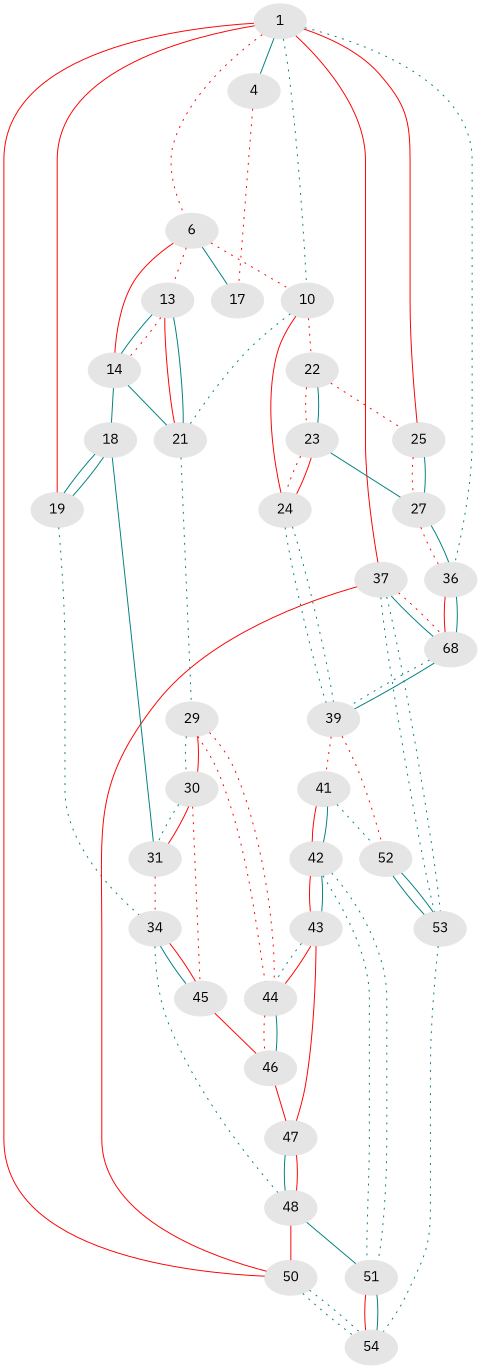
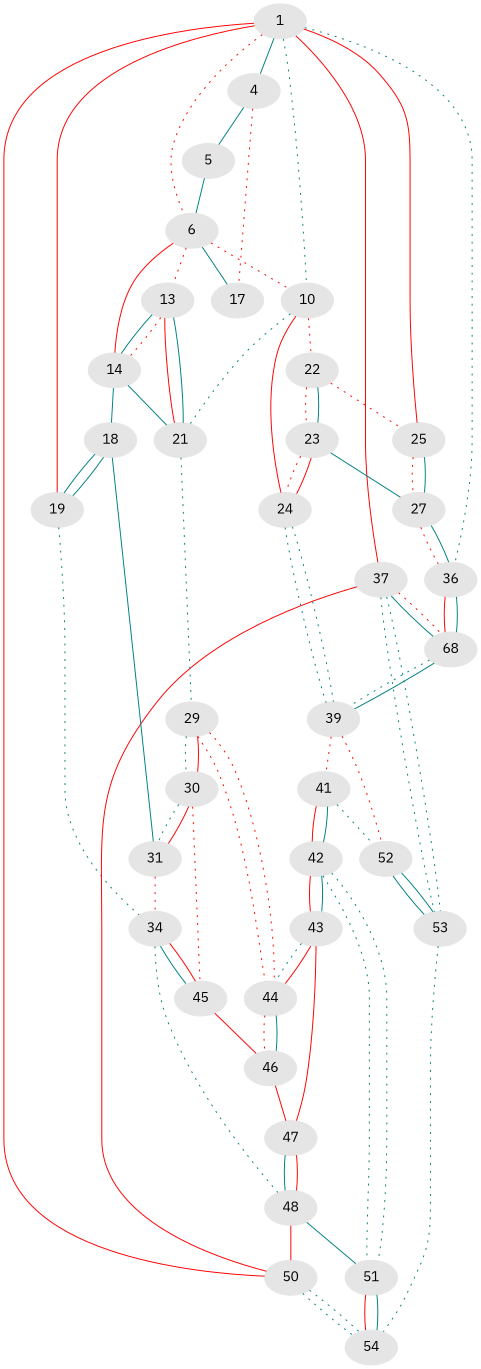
node "5": added
